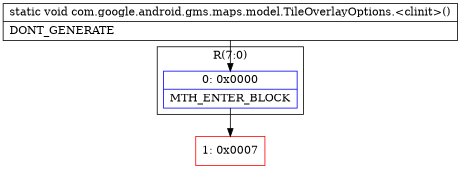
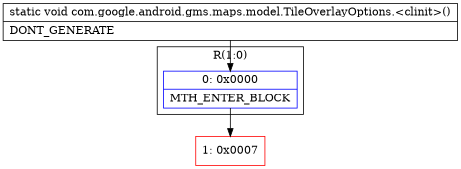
cluster "R(7:0)": label "R(7:0)" -> "R(1:0)"
